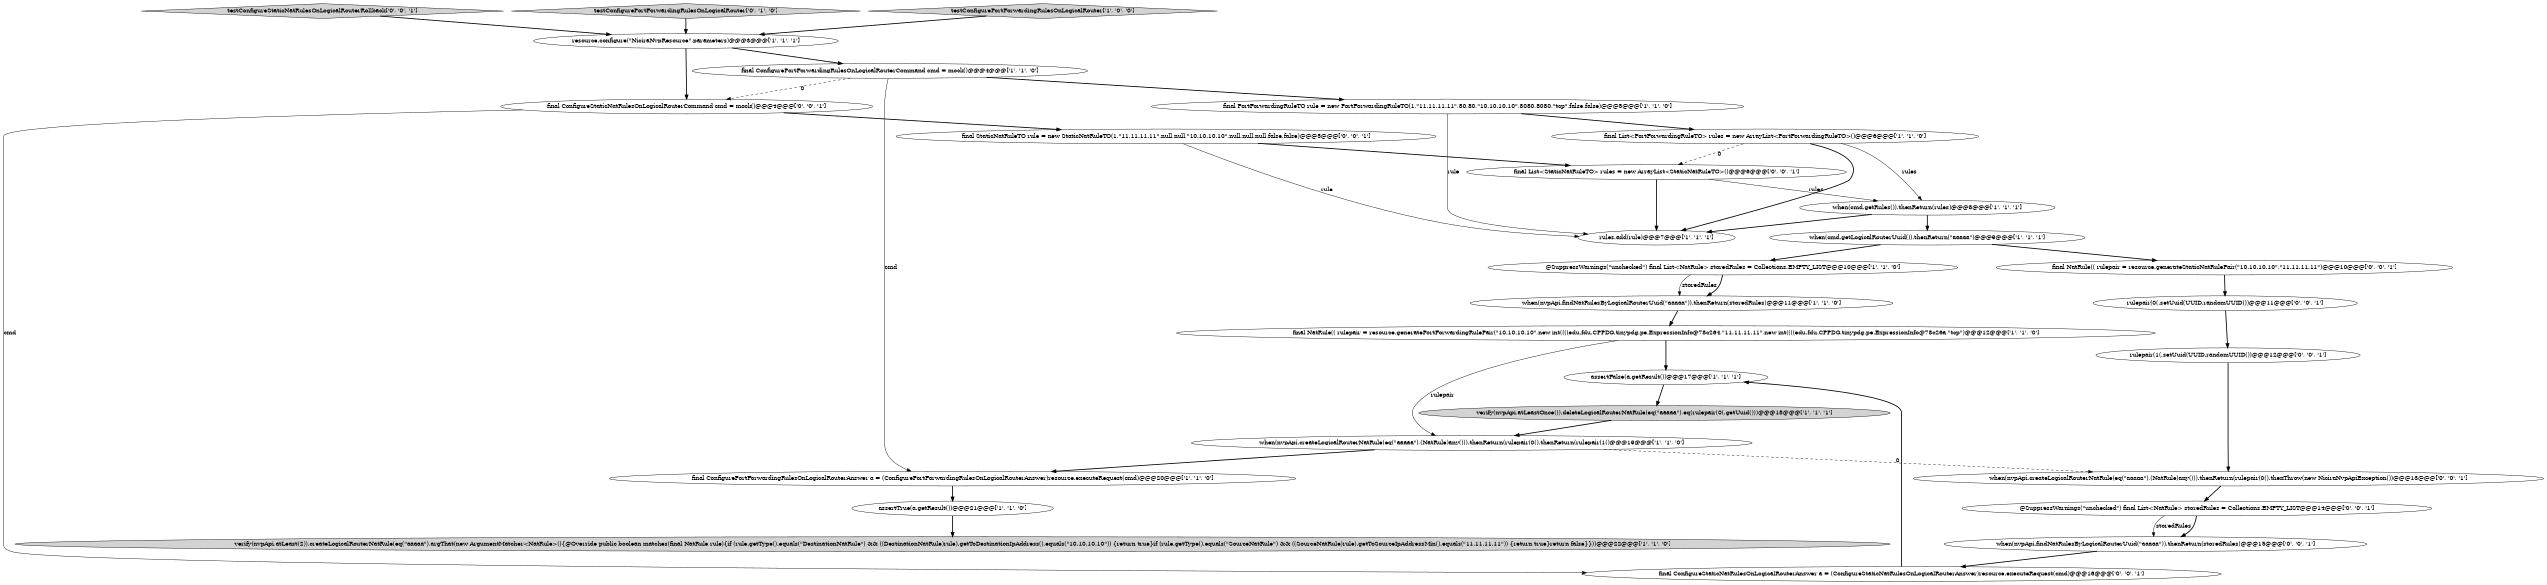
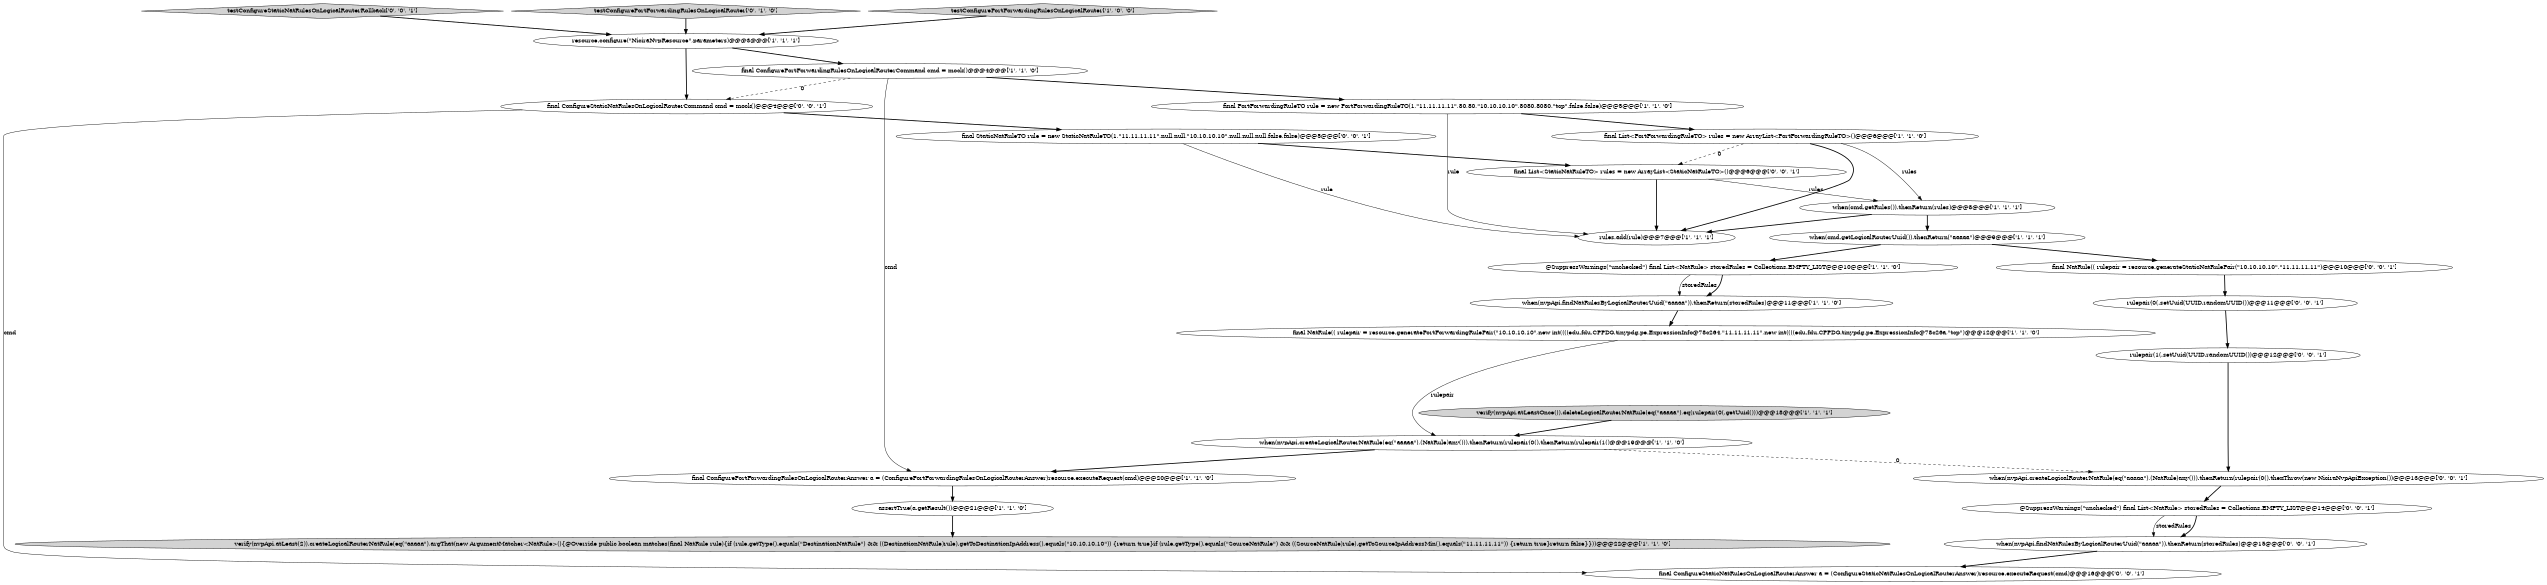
node "assertFalse(a.getResult())@@@17@@@['1', '1', '1']": removed
